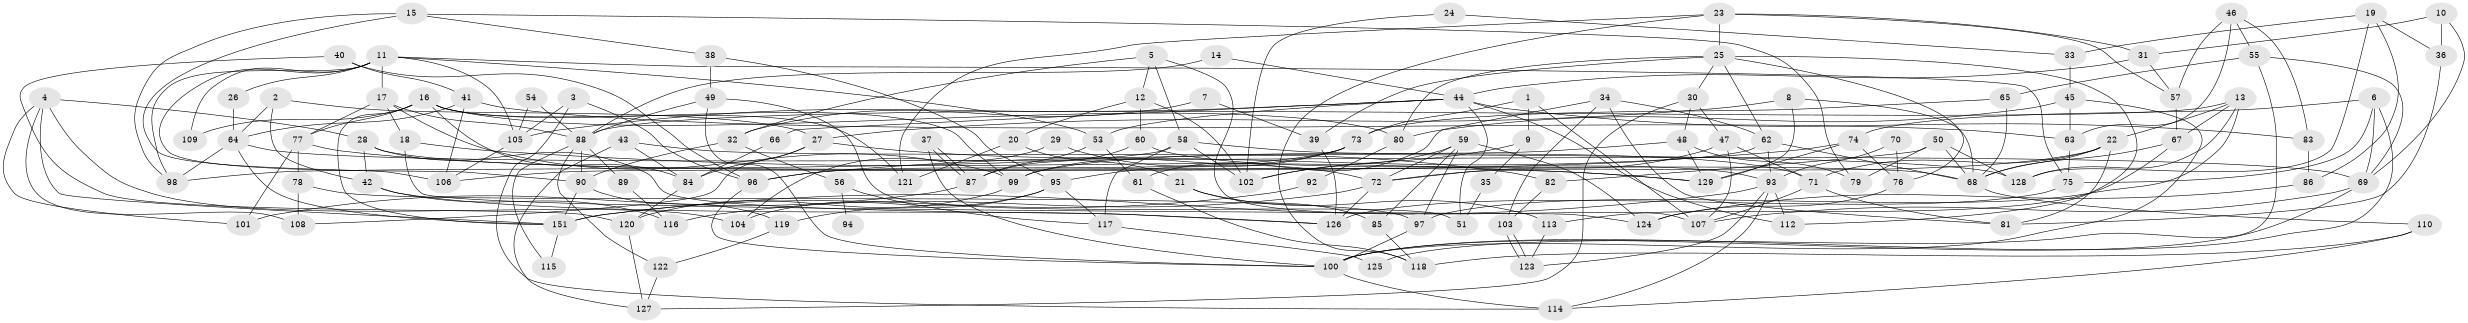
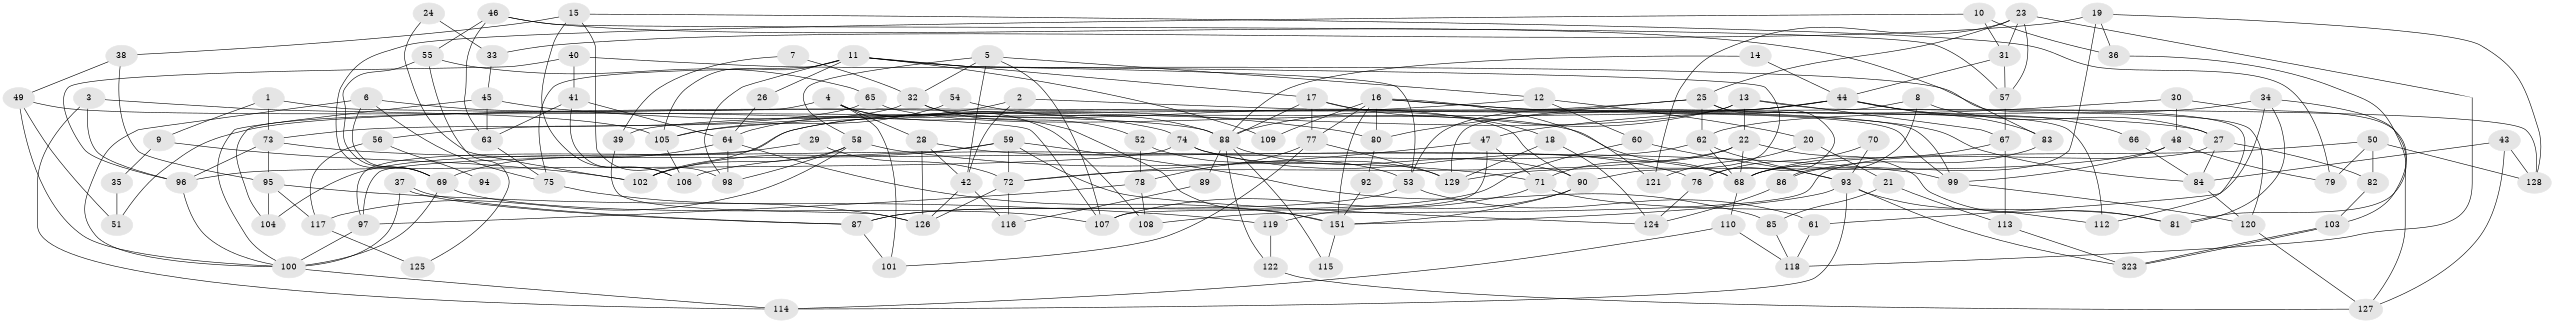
edge "25" -- "30": removed
edge "5" -- "42": added
node "52": added
node "123": label "123" -> "323"
